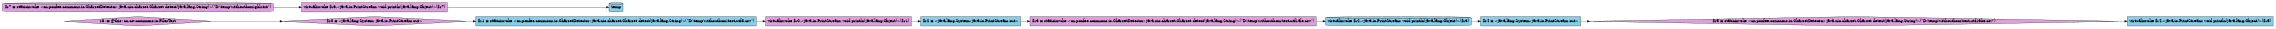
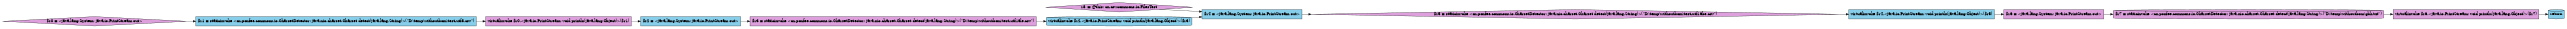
node "temp": label "temp" -> "return"
node "$r6 = <java.lang.System: java.io.PrintStream out>": added
edge "r8 := @this: cn.csv.commons.io.FilesTest" -> "$r0 = <java.lang.System: java.io.PrintStream out>": now "r8 := @this: cn.csv.commons.io.FilesTest" -> "$r4 = <java.lang.System: java.io.PrintStream out>"
